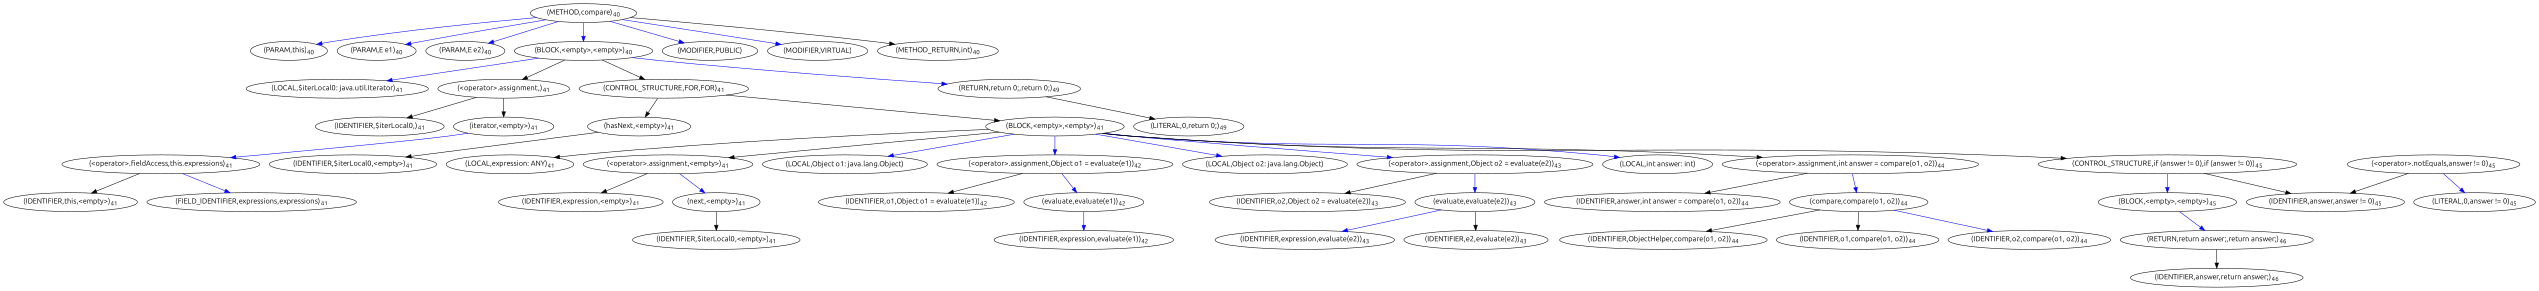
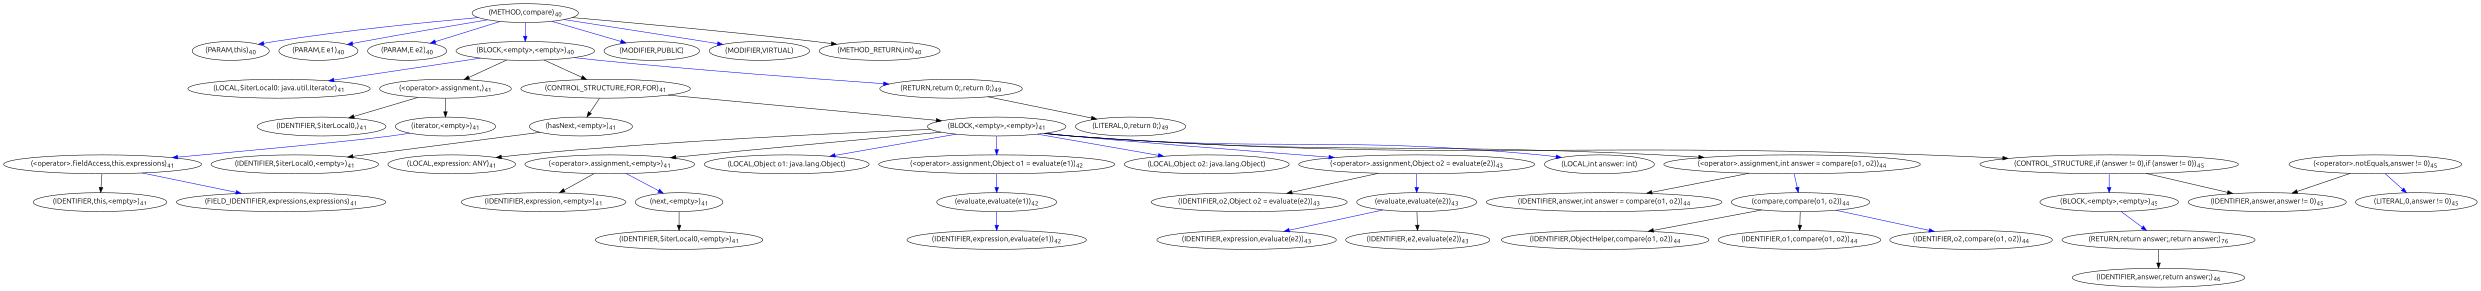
node "(IDENTIFIER,o1,Object o1 = evaluate(e1))": removed
node "(RETURN,return answer;,return answer;)": text "46" -> "76"
